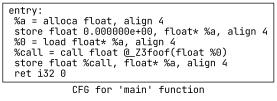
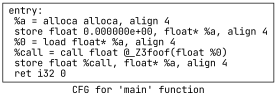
node "entry:": text "%a = alloca float, align 4" -> "%a = alloca alloca, align 4"
